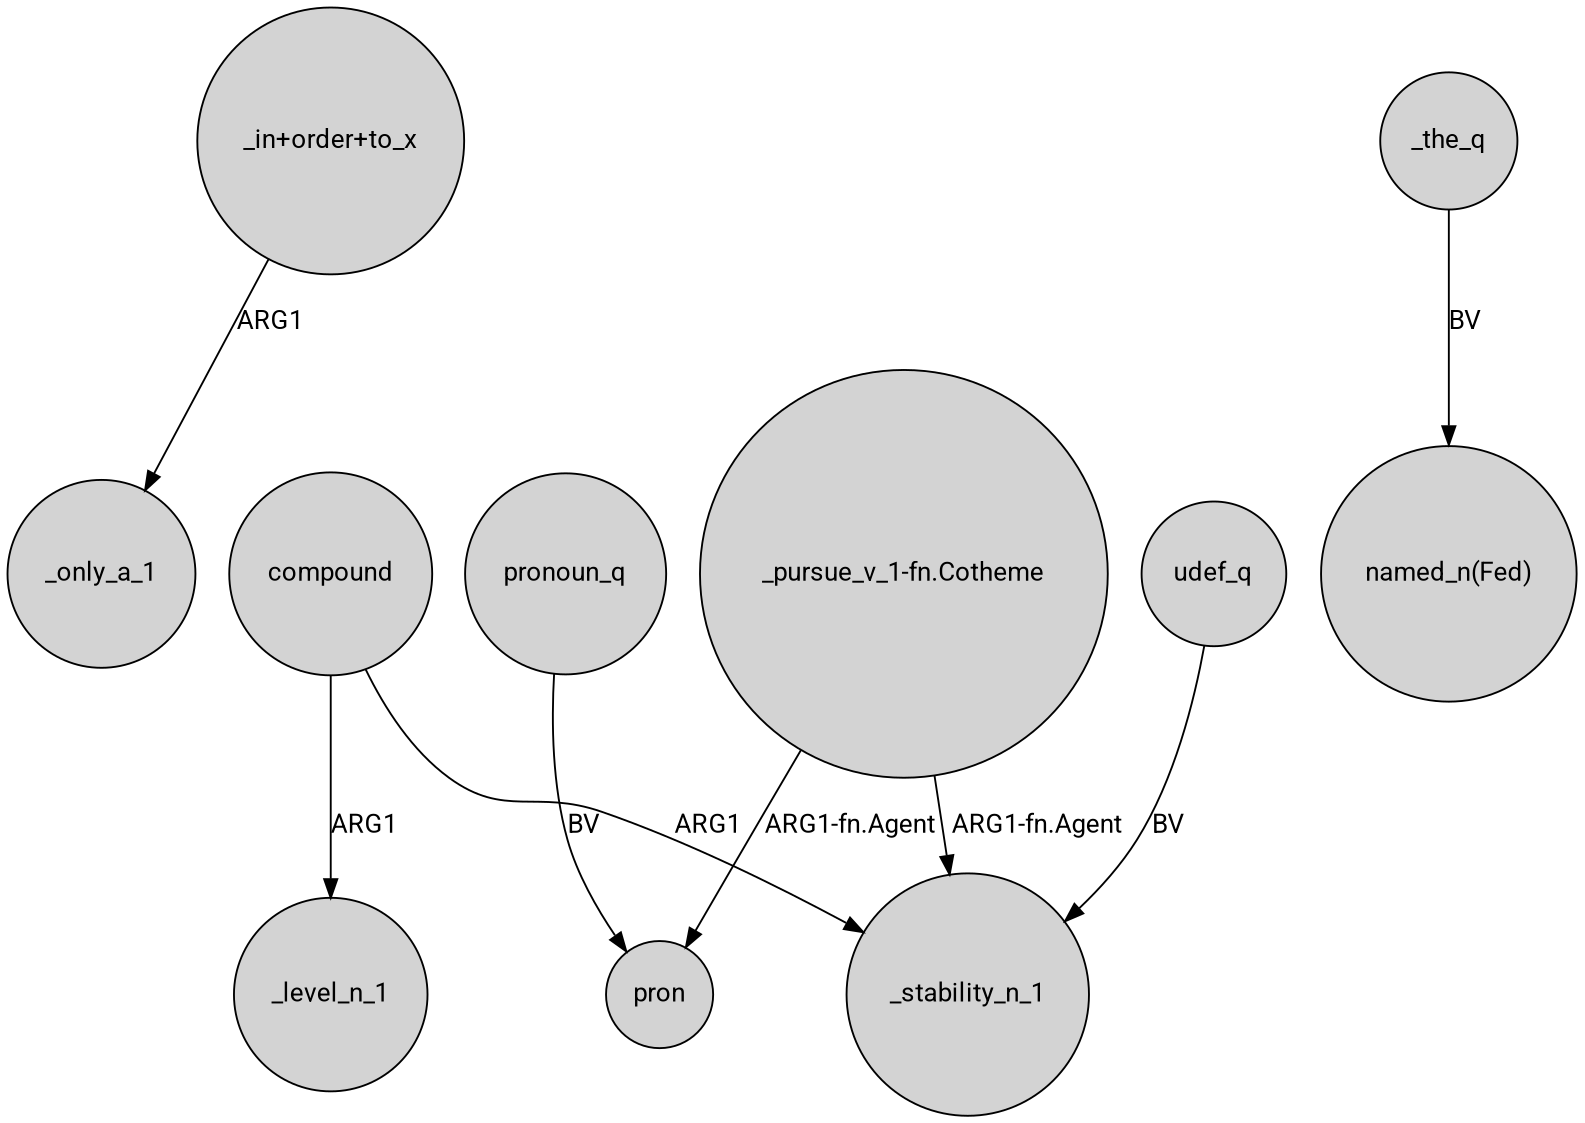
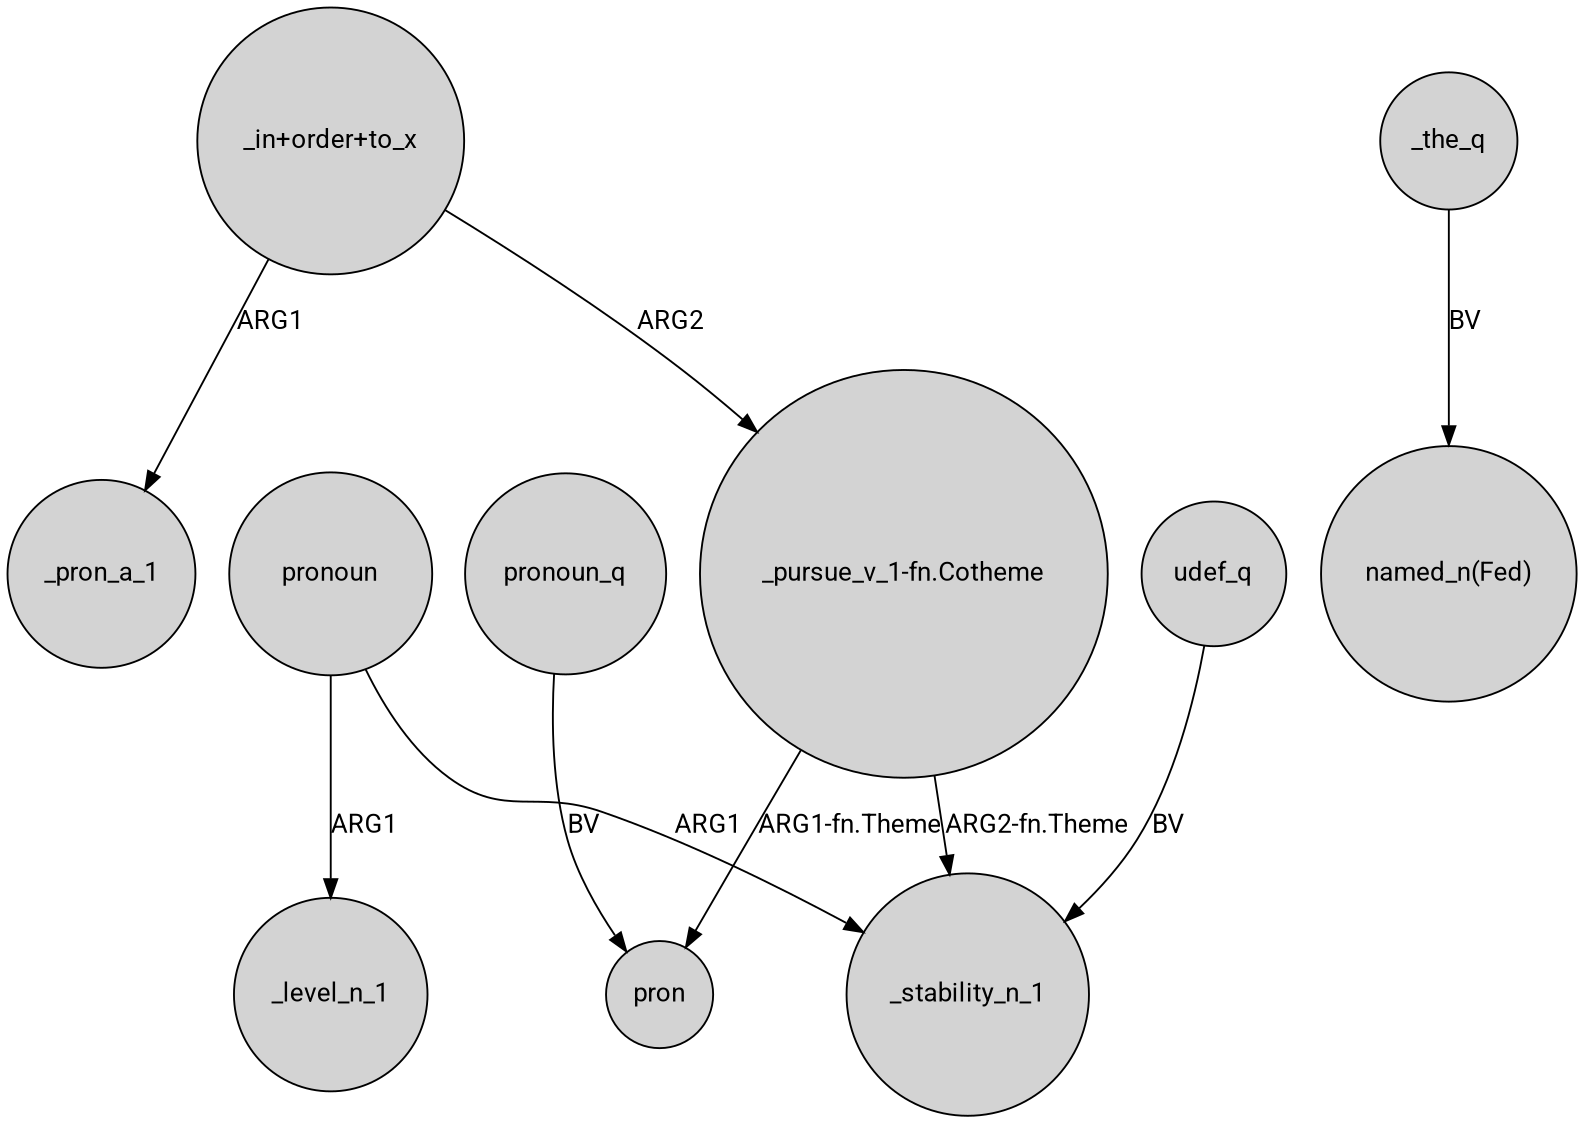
edge "_in+order+to_x" -> "_pursue_v_1-fn.Cotheme": added, label "ARG2"
node "_only_a_1": label "_only_a_1" -> "_pron_a_1"
node "compound": label "compound" -> "pronoun"
edge "_pursue_v_1-fn.Cotheme" -> "pron": label "ARG1-fn.Agent" -> "ARG1-fn.Theme"
edge "_pursue_v_1-fn.Cotheme" -> "_stability_n_1": label "ARG1-fn.Agent" -> "ARG2-fn.Theme"
